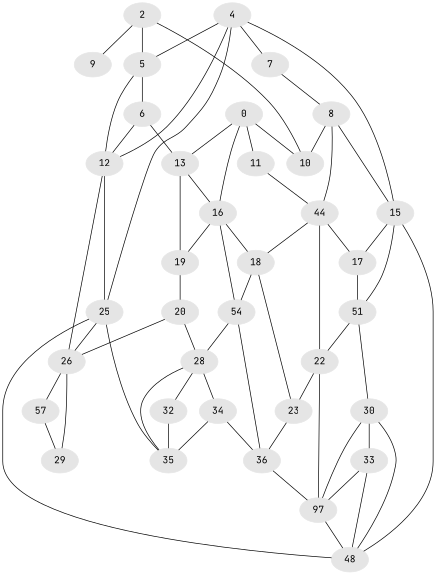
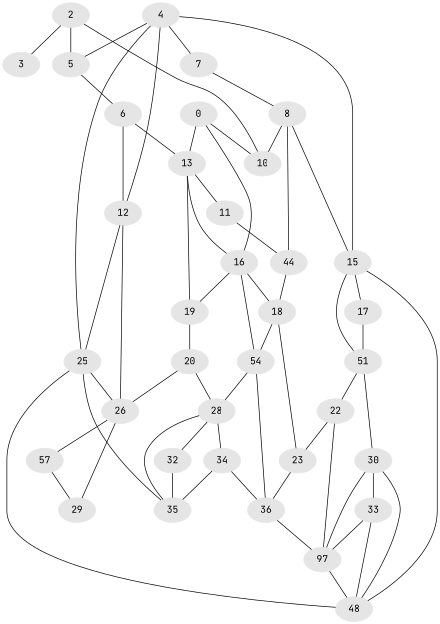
node "9": label "9" -> "3"
edge "5" -- "12": removed
edge "0" -- "11": now "13" -- "11"
edge "44" -- "17": removed
edge "44" -- "22": removed
